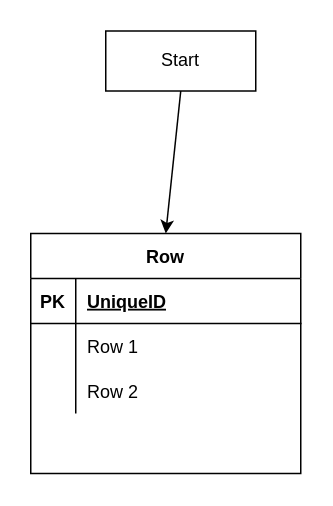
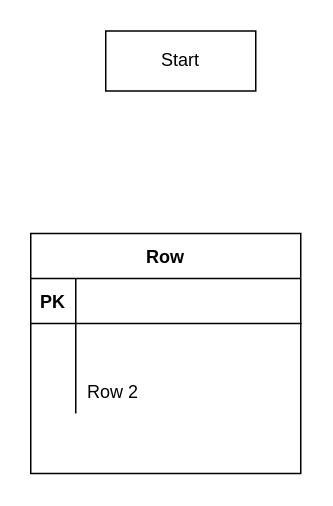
edge "Start" -> "Row": removed
node "UniqueID": removed
node "Row 1": removed
